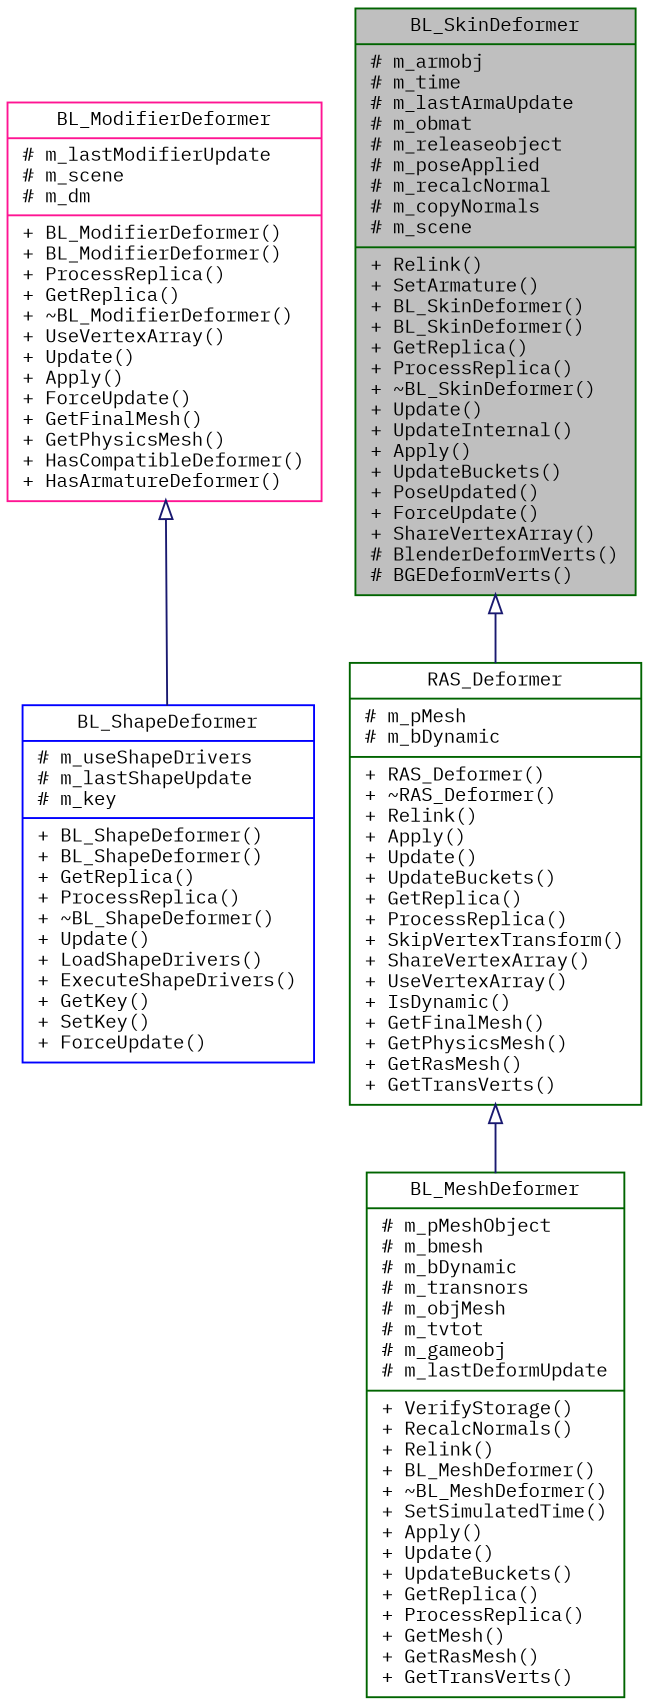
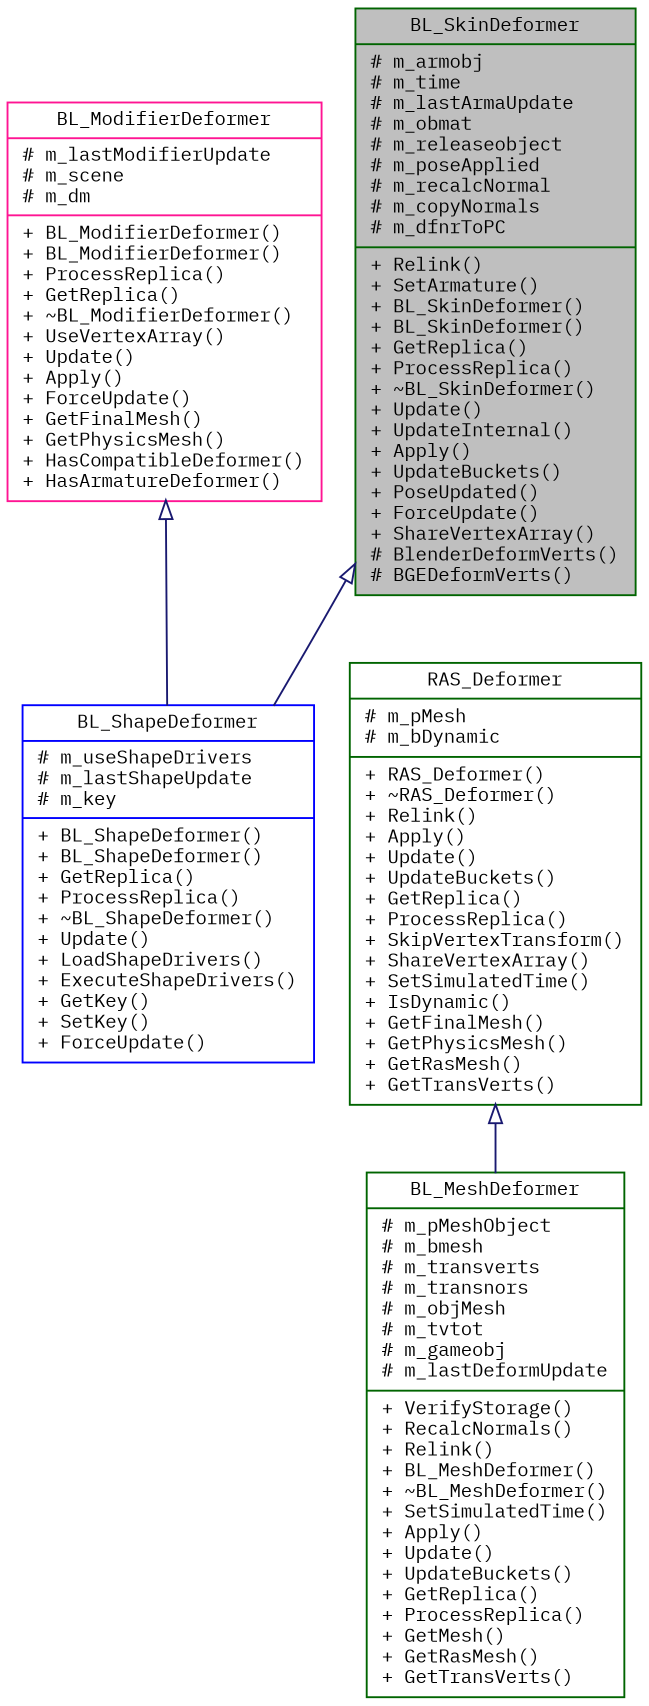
node "BL_SkinDeformer": text "# m_scene" -> "# m_dfnrToPC"
edge "RAS_Deformer" -> "BL_SkinDeformer": now "BL_ShapeDeformer" -> "BL_SkinDeformer"
node "RAS_Deformer": text "+ UseVertexArray()" -> "+ SetSimulatedTime()"
node "BL_MeshDeformer": text "# m_bDynamic" -> "# m_transverts"
